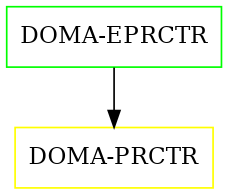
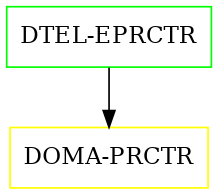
node "DOMA-EPRCTR": label "DOMA-EPRCTR" -> "DTEL-EPRCTR"
